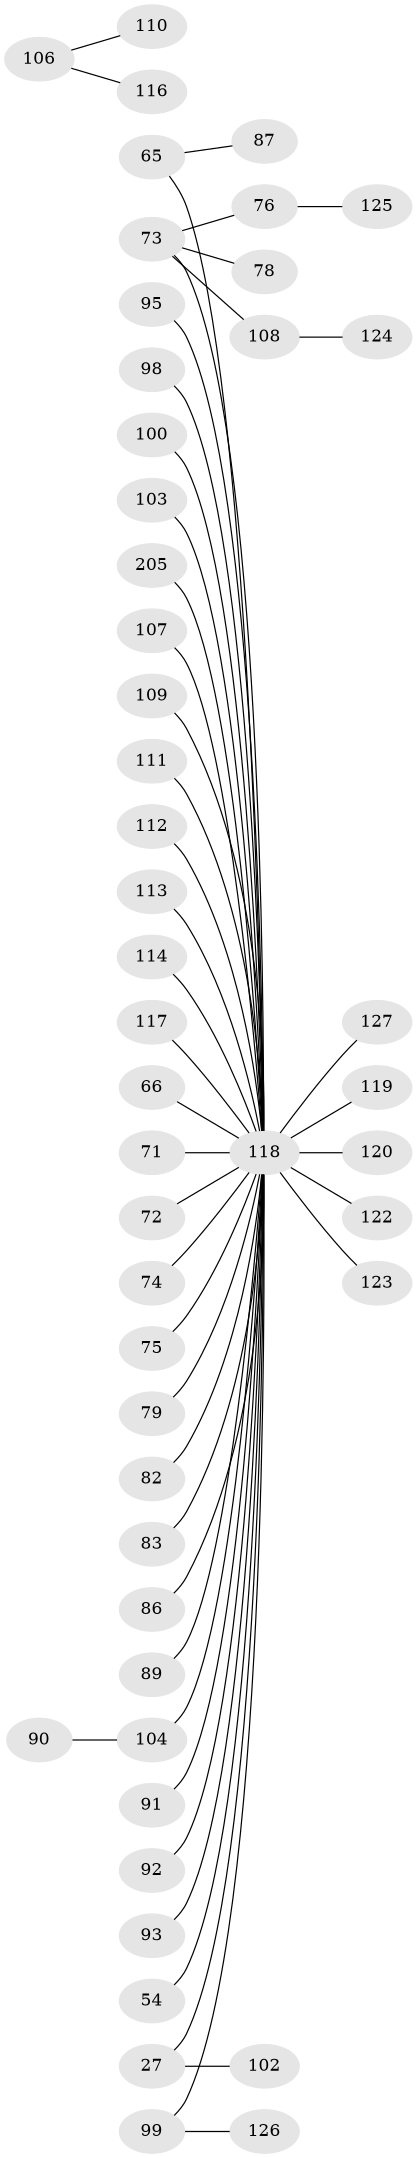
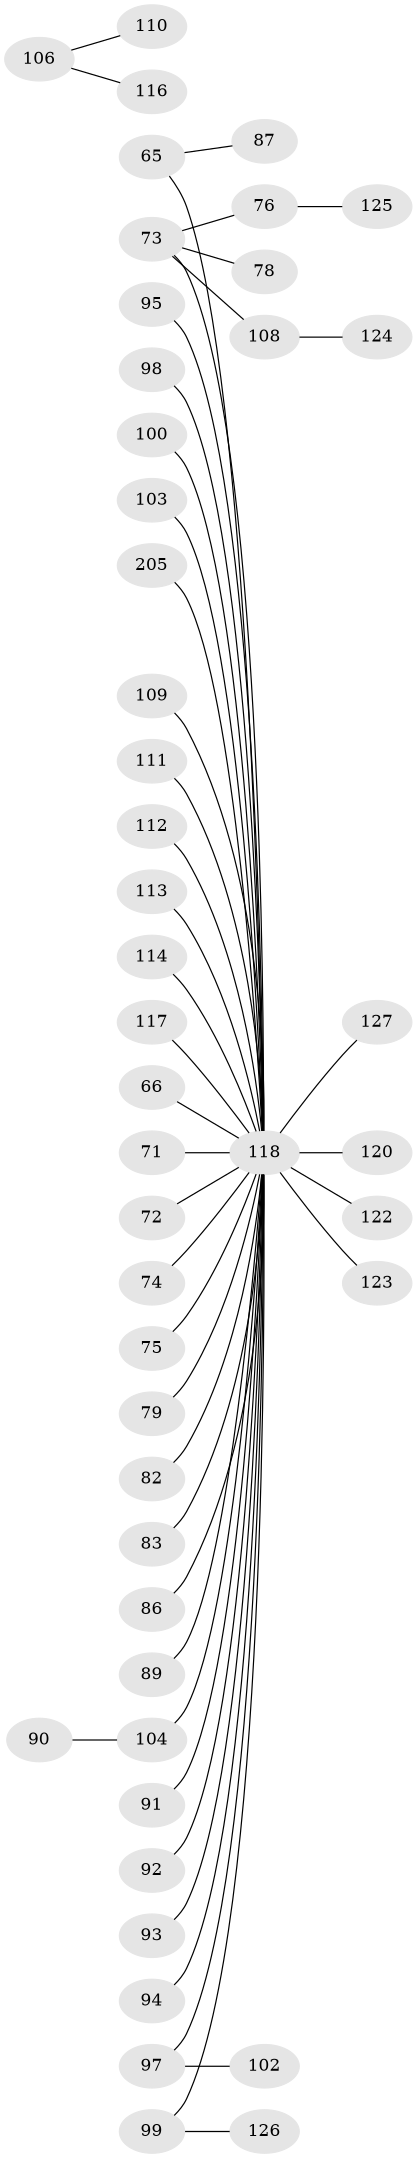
node "107": removed
node "119": removed
node "54": label "54" -> "94"
node "27": label "27" -> "97"
